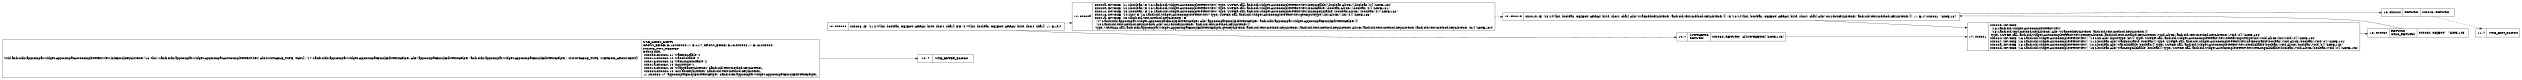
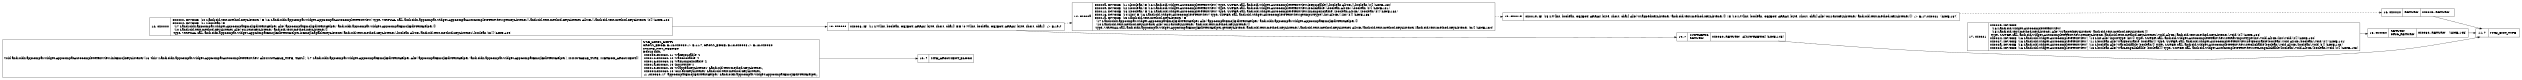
edge "15: 0x001e" -> "16: 0x0020": style solid -> dashed
edge "18: 0x0030" -> "15: 0x001e": now "18: 0x0030" -> "11: ?"
edge "16: 0x0020" -> "11: ?": style dashed -> solid
edge "15: 0x001e" -> "17: 0x0021": removed
node "12: 0x0000": added
node "18: 0x0030": text "0x0030: OBJECT    (LINE:145)" -> "0x0030: RETURN    (LINE:145)"
node "11: ?": text "MTH_EXIT_BLOCK" -> "MTH_EXIT_TYPE"
edge "19: ?" -> "17: 0x0021": now "19: ?" -> "11: ?"
node "10: ?": text "MTH_ENTER_BLOCK" -> "MTH_ARGUMENT_BLOCK"
